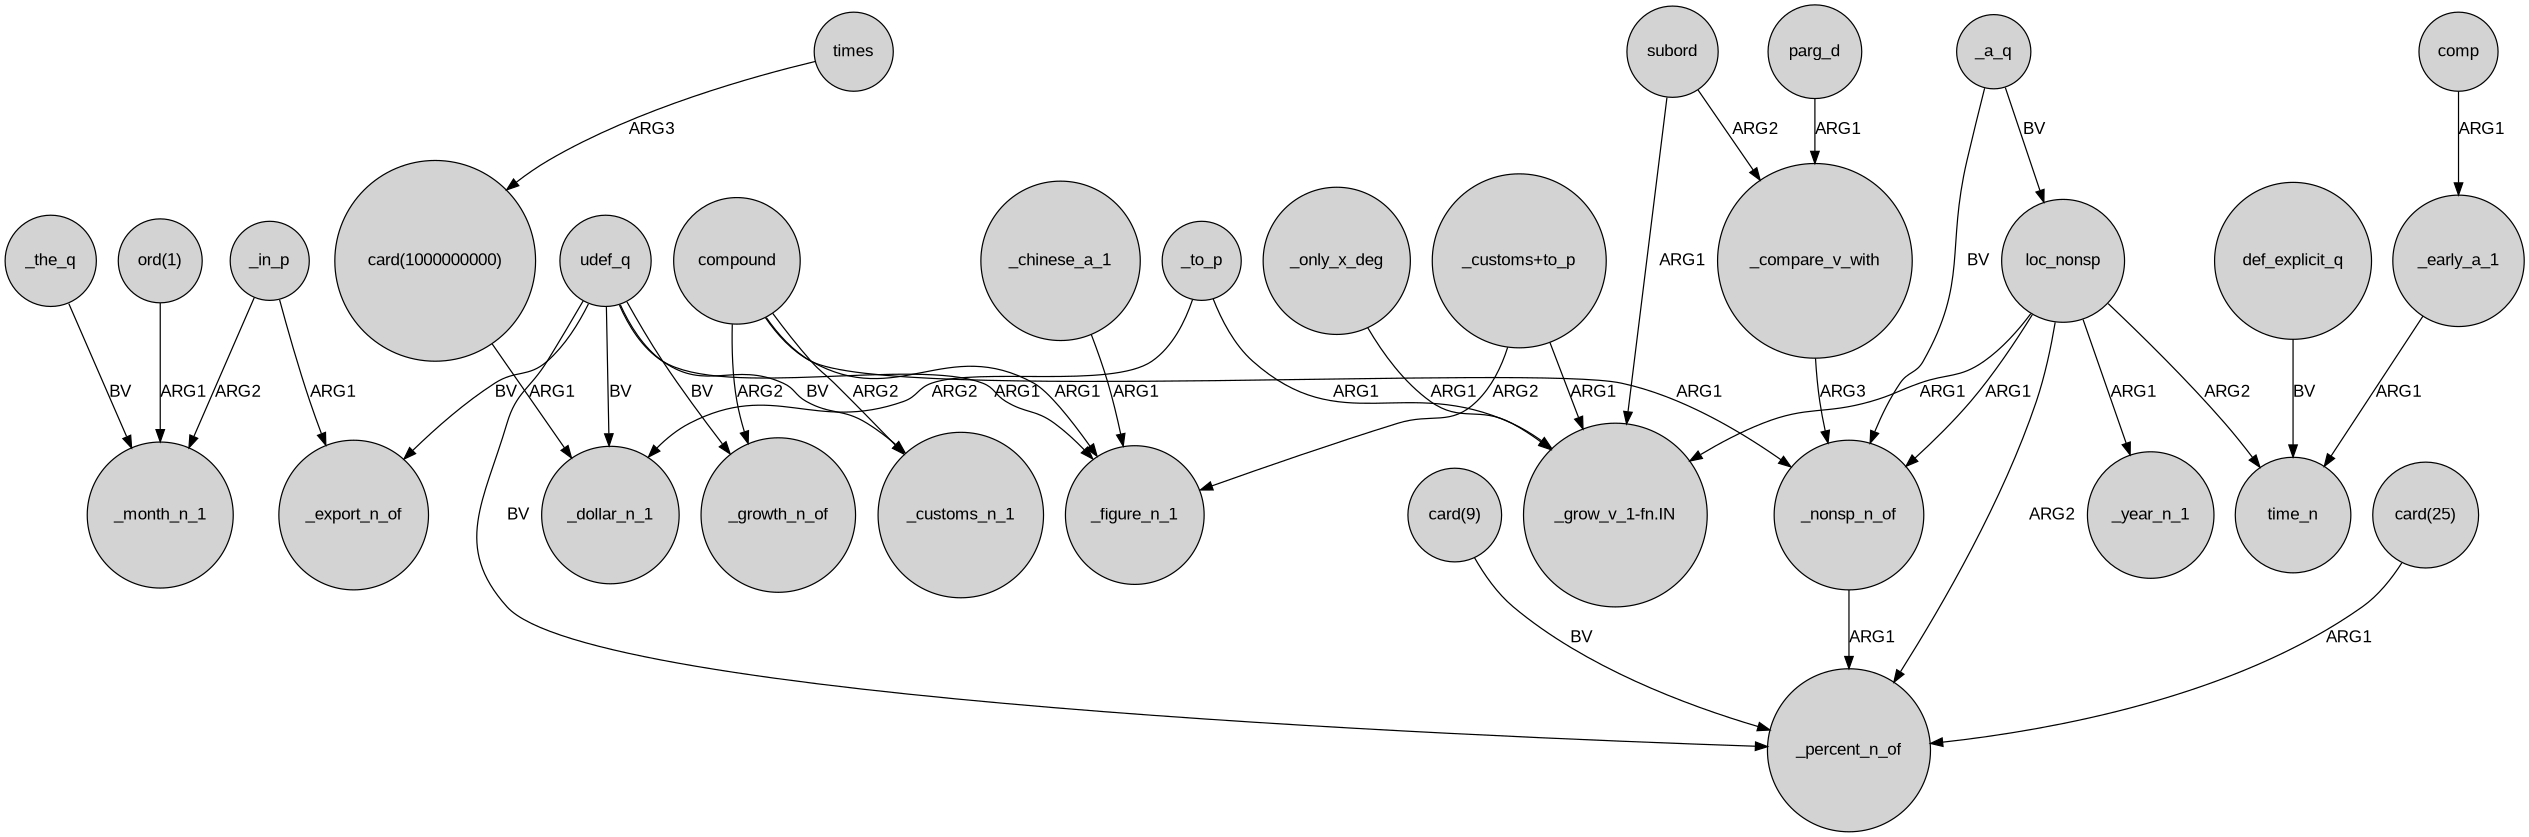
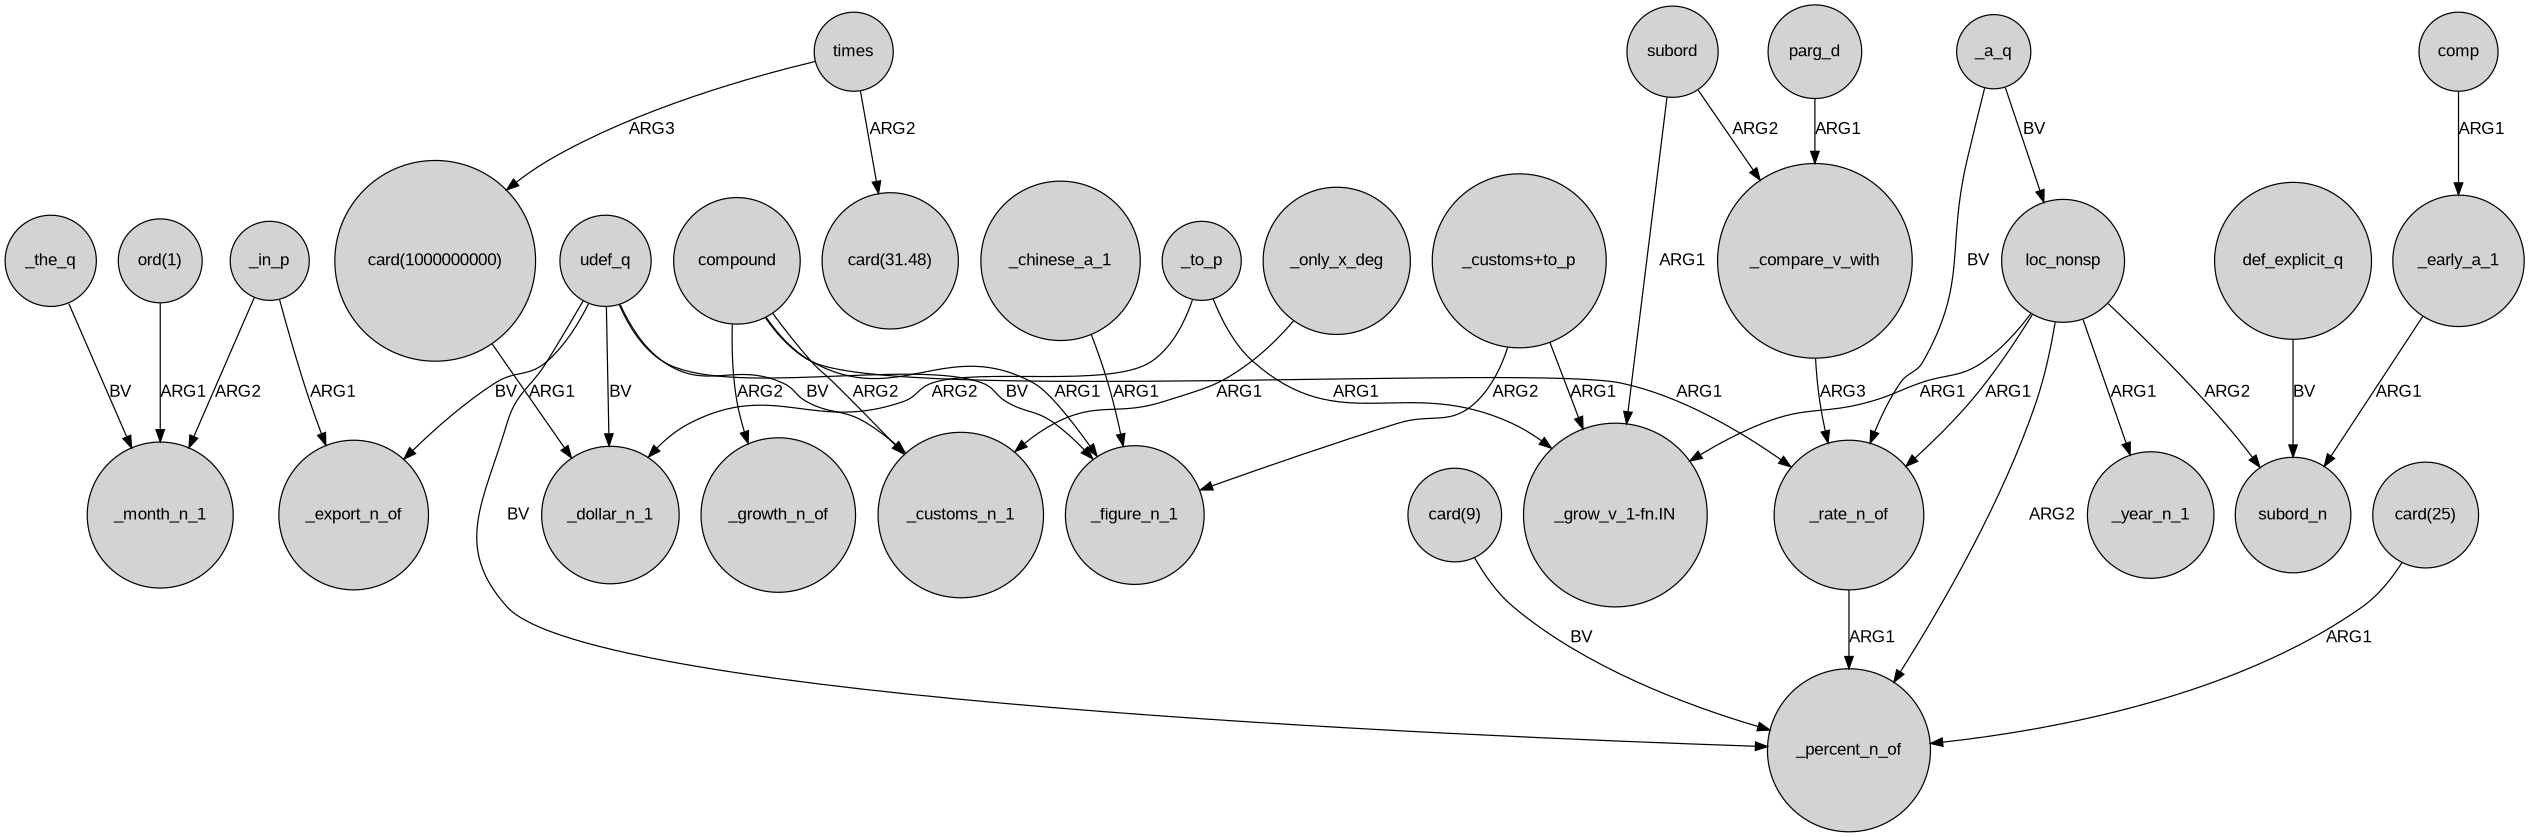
node "card(31.48)": added
edge "udef_q" -> "_growth_n_of": removed, label "BV"
edge "udef_q" -> "_figure_n_1": label "ARG1" -> "BV"
edge "_only_x_deg" -> "_grow_v_1-fn.IN": now "_only_x_deg" -> "_customs_n_1"
node "_nonsp_n_of": label "_nonsp_n_of" -> "_rate_n_of"
node "time_n": label "time_n" -> "subord_n"
